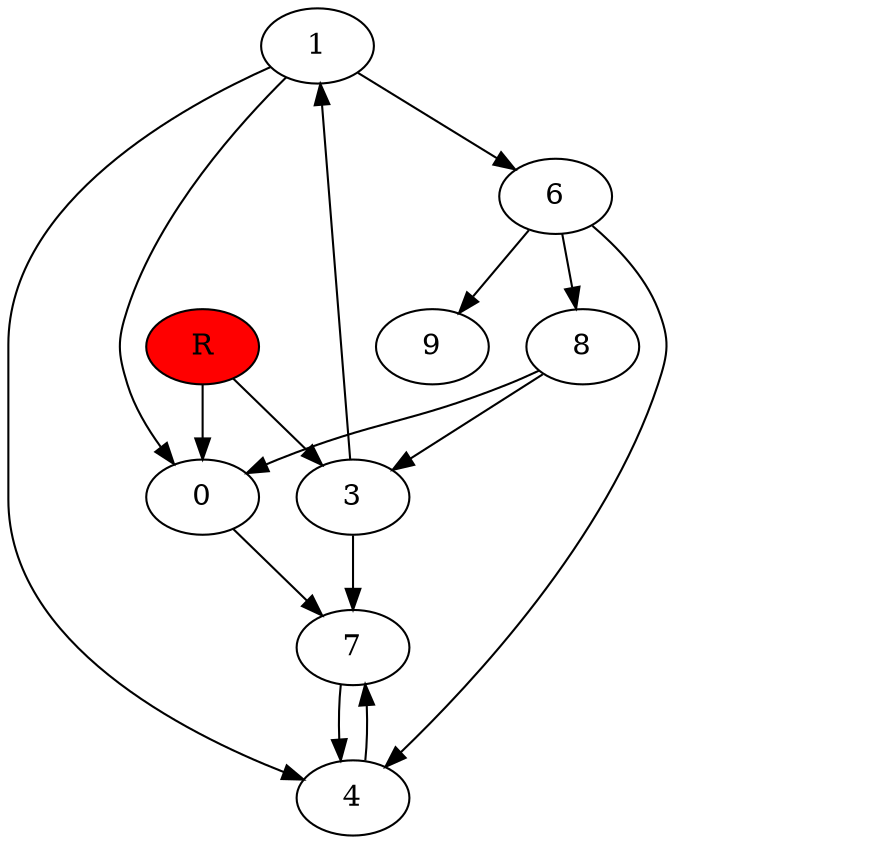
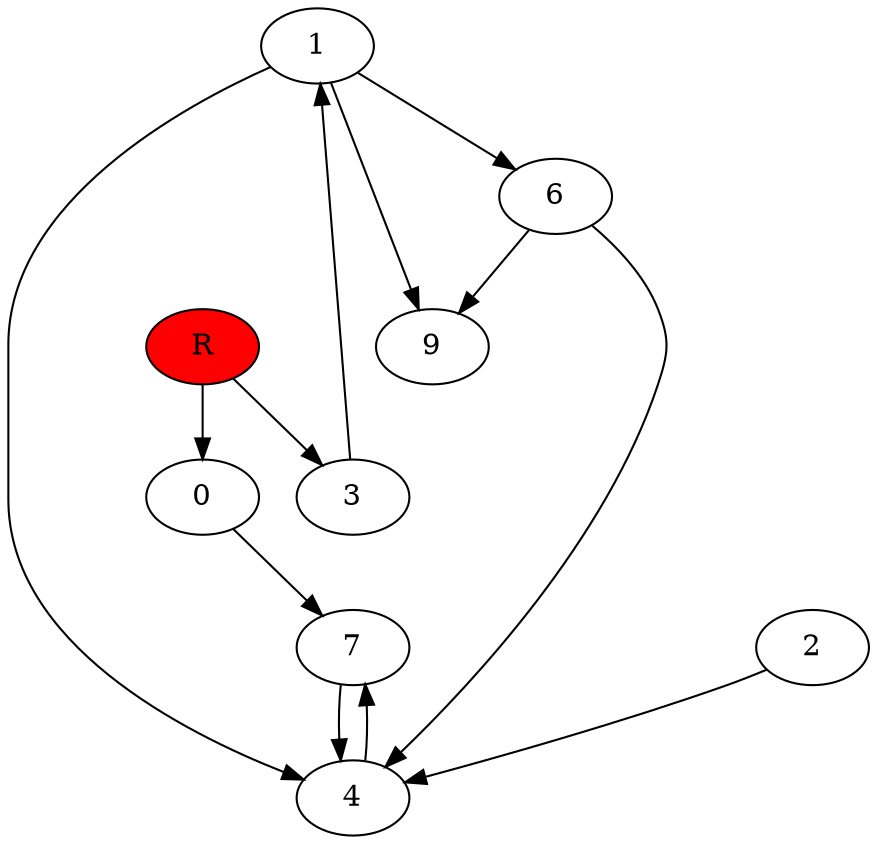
edge "1" -> "0": now "1" -> "9"
node "8": removed
edge "3" -> "7": removed
node "2": added
